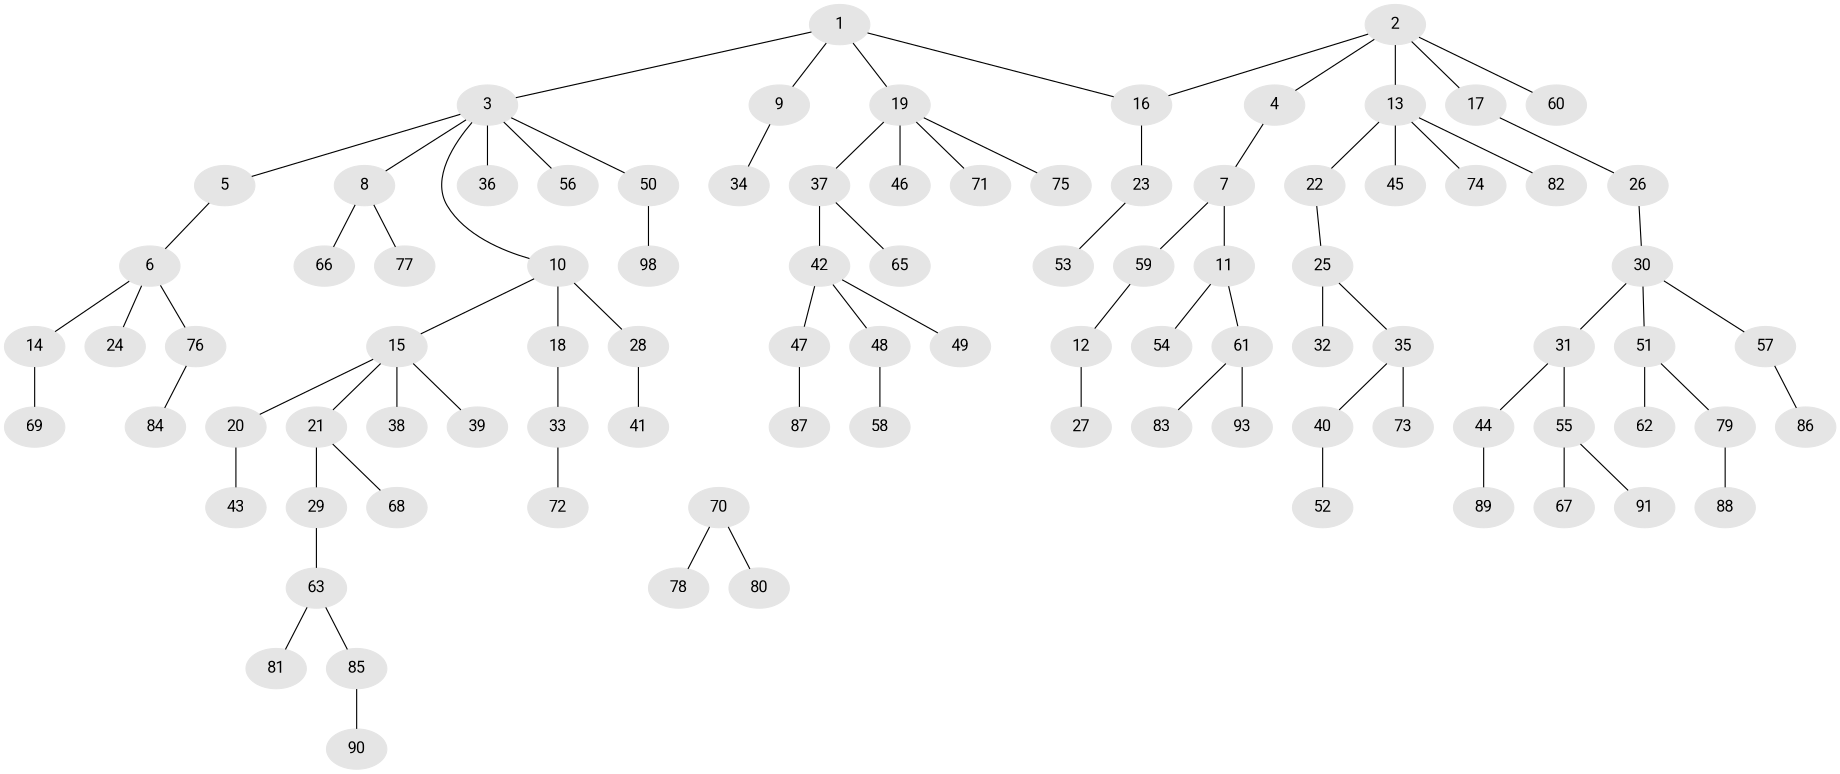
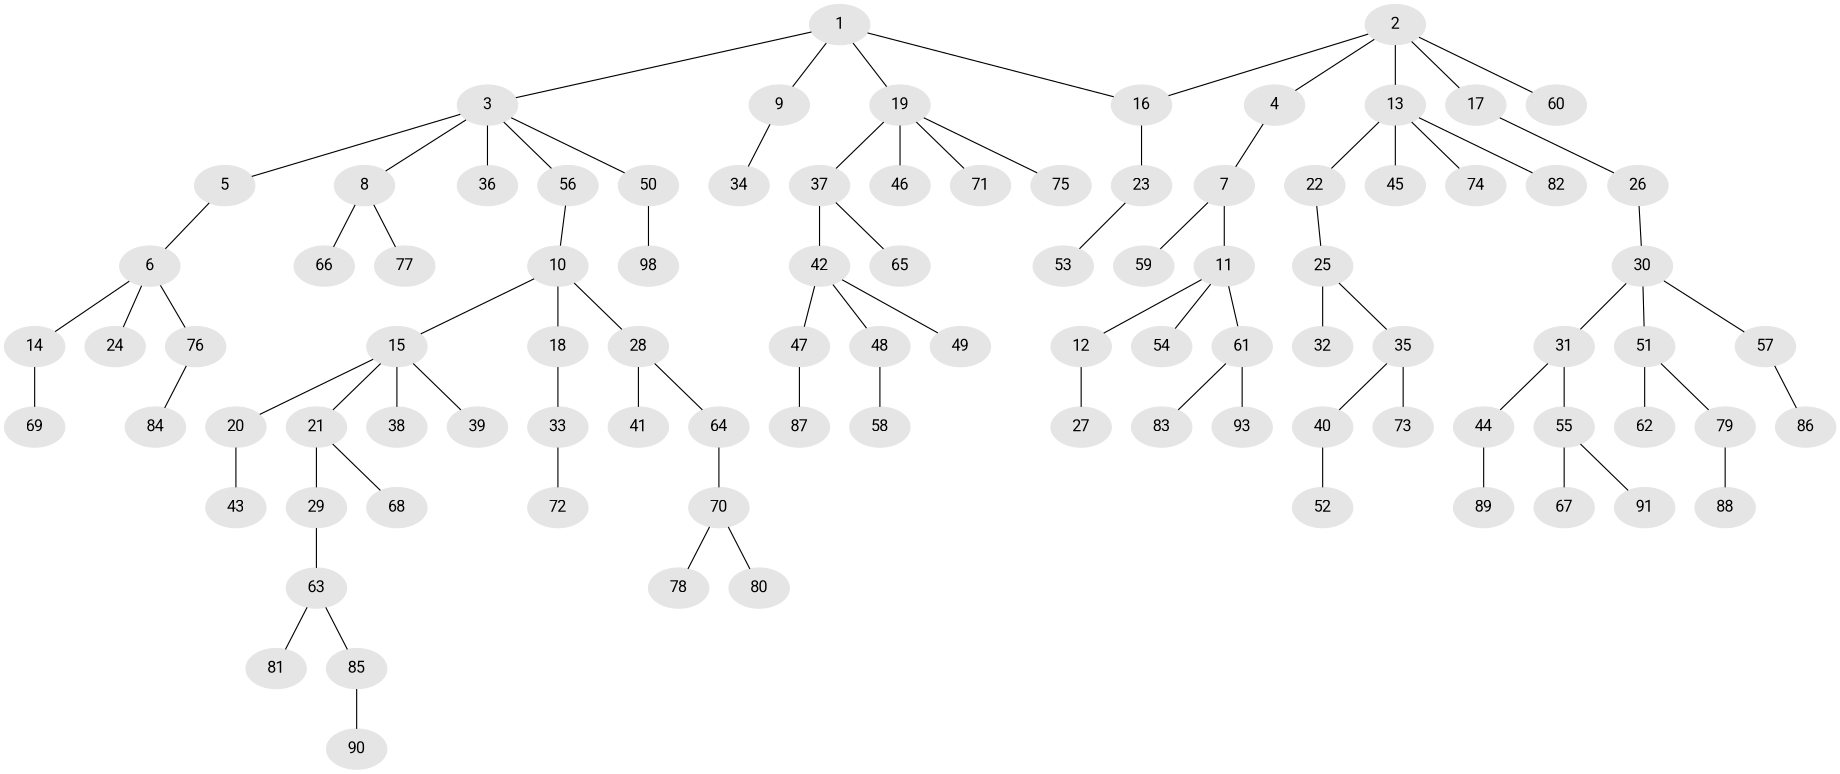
edge "3" -- "10": now "56" -- "10"
edge "59" -- "12": now "11" -- "12"
node "64": added
